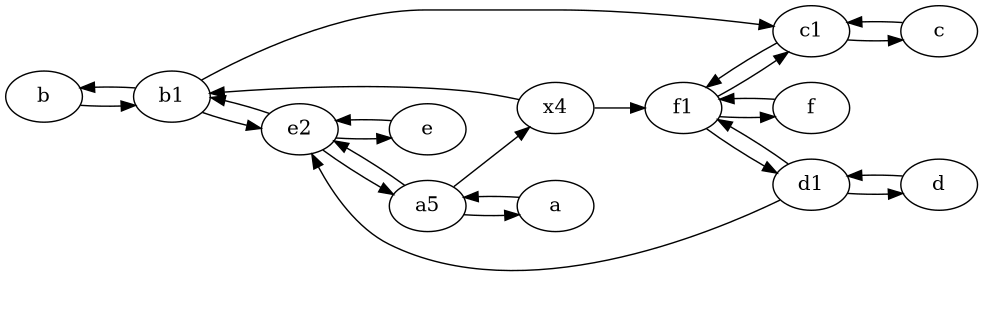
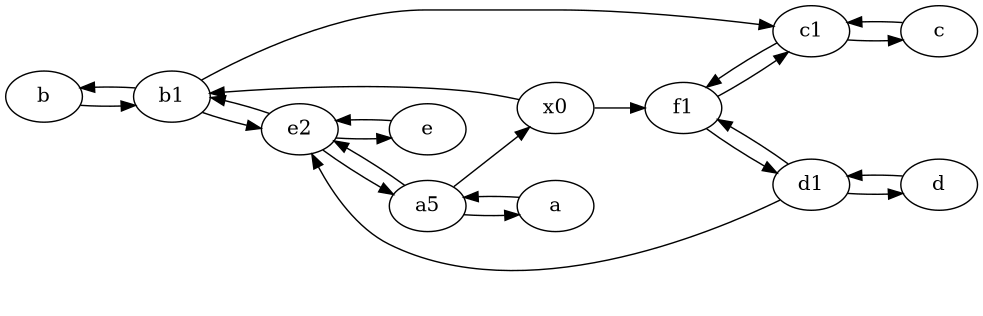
node "x4": label "x4" -> "x0"
node "f": removed
